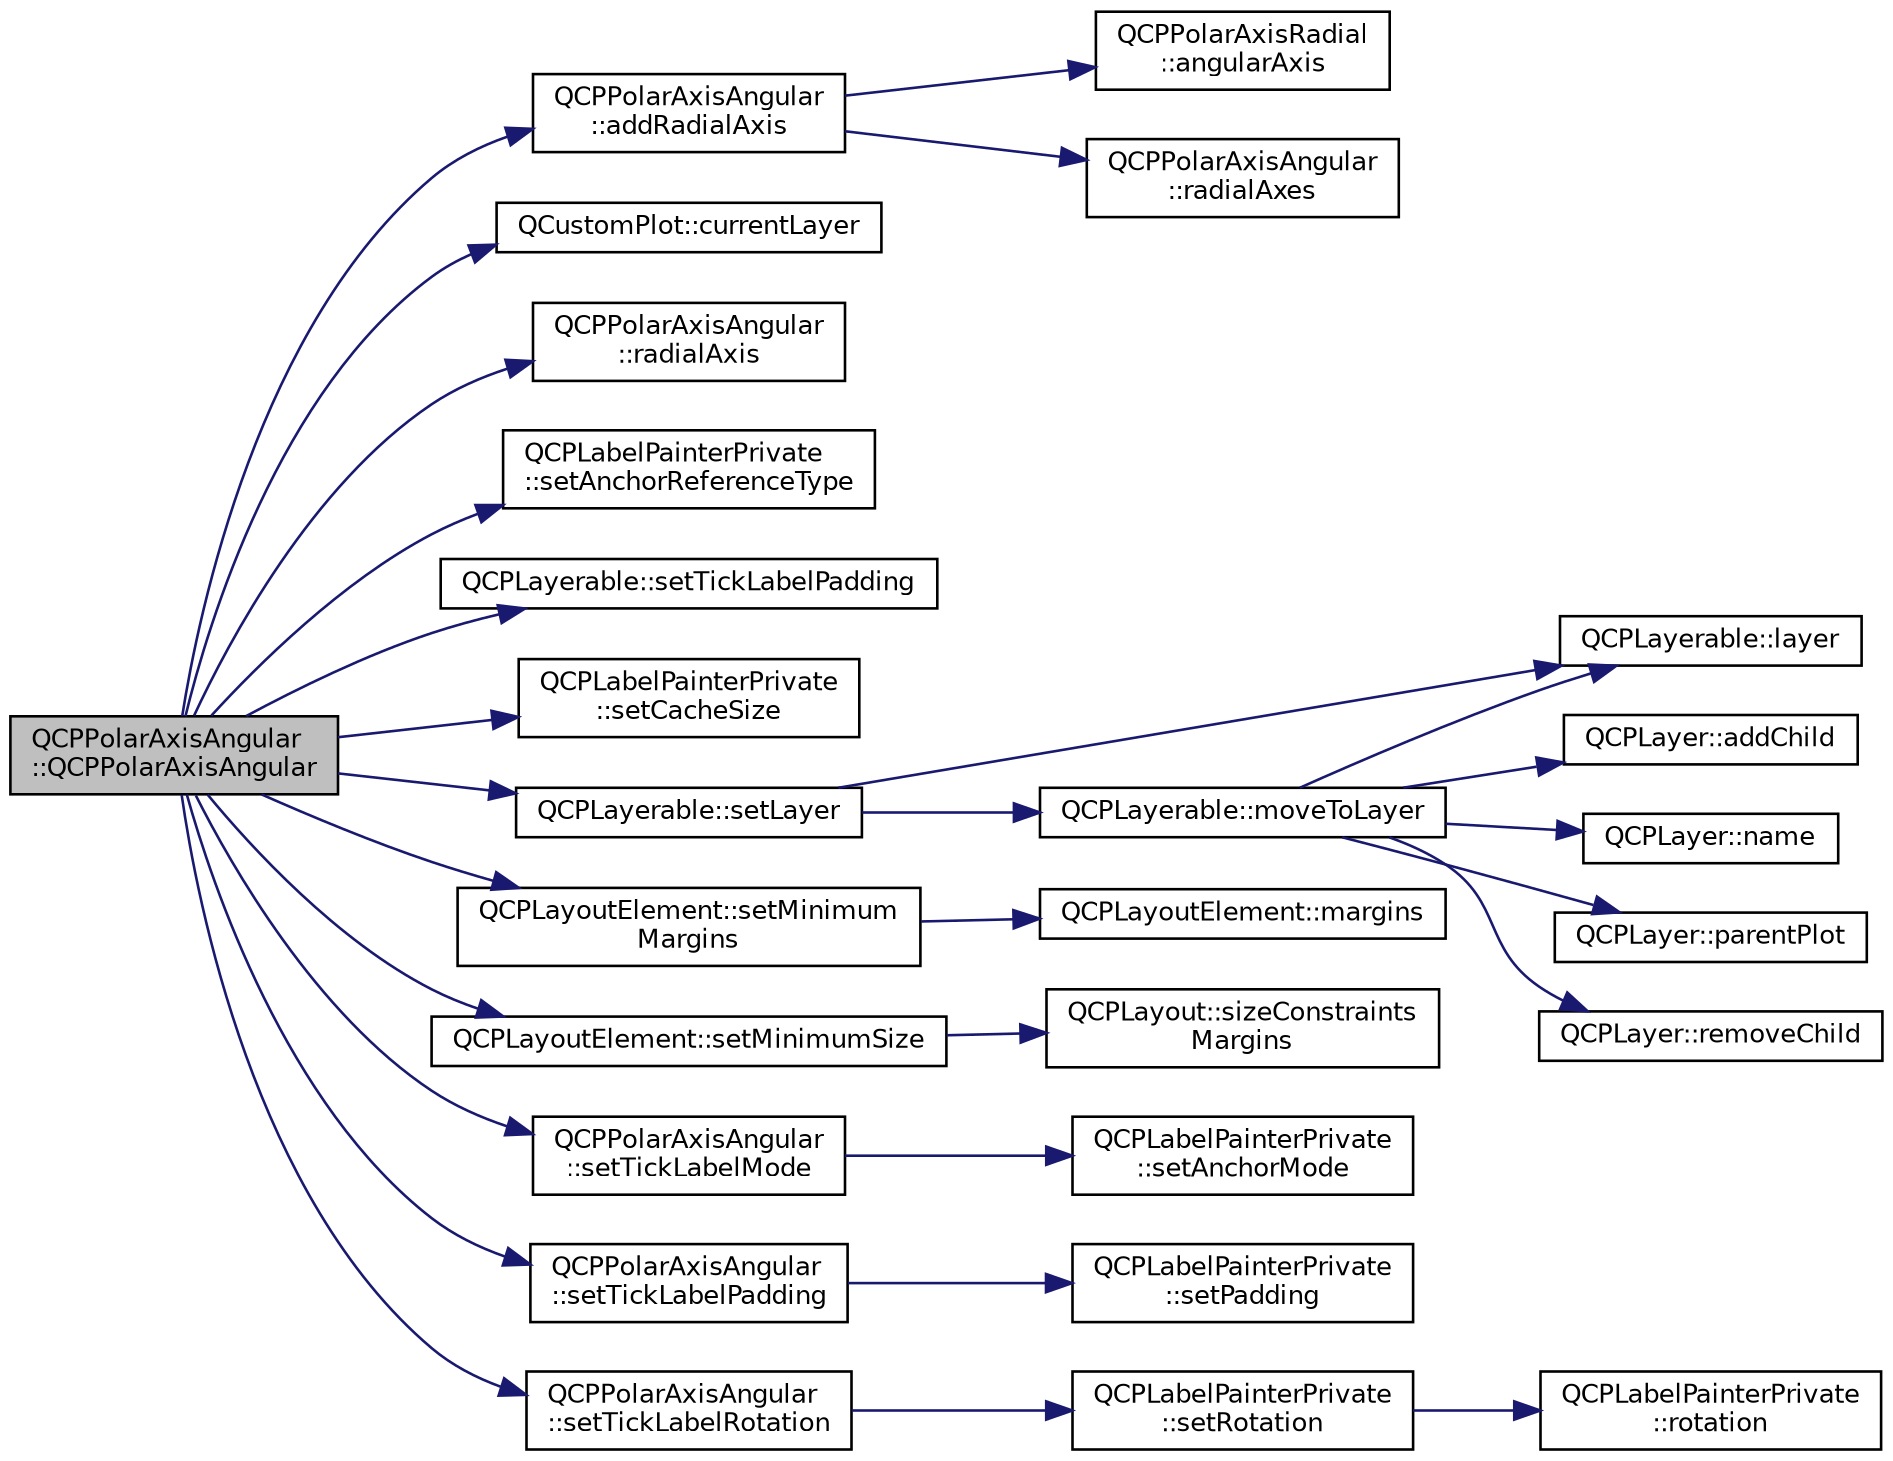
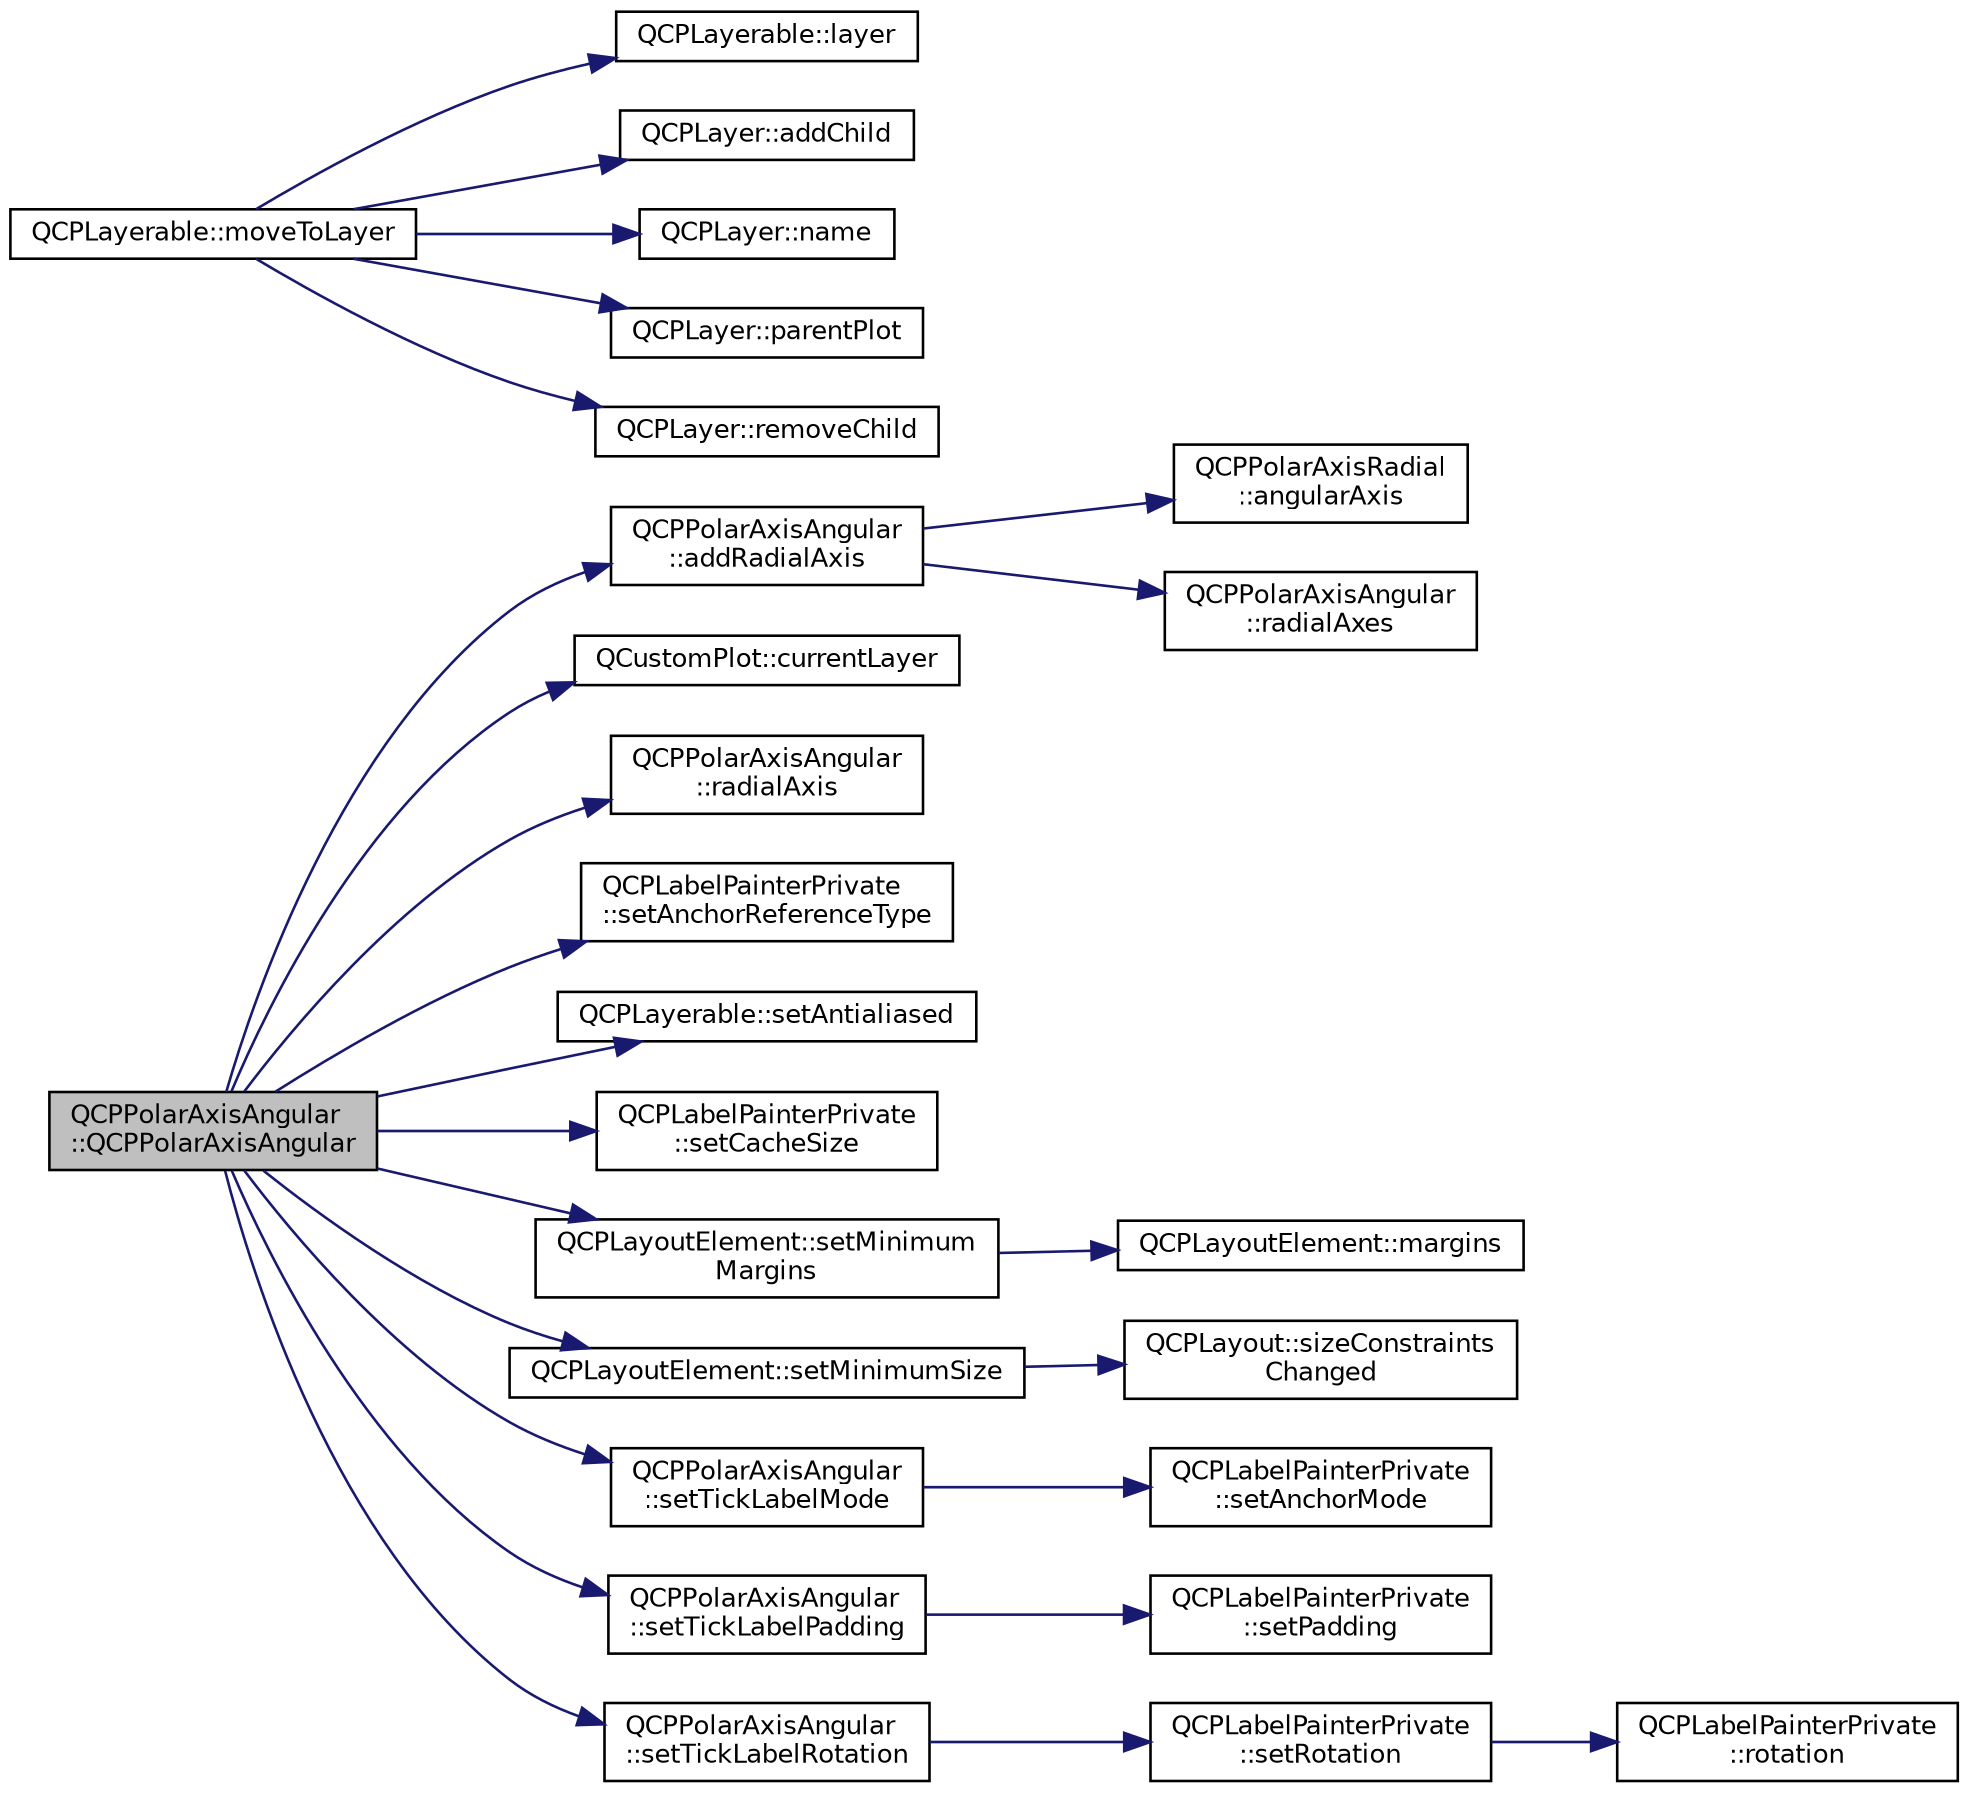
node "QCPLayerable::setTickLabelPadding": label "QCPLayerable::setTickLabelPadding" -> "QCPLayerable::setAntialiased"
node "QCPLayerable::setLayer": removed
node "QCPLayout::sizeConstraints Margins": label "QCPLayout::sizeConstraints Margins" -> "QCPLayout::sizeConstraints Changed"
